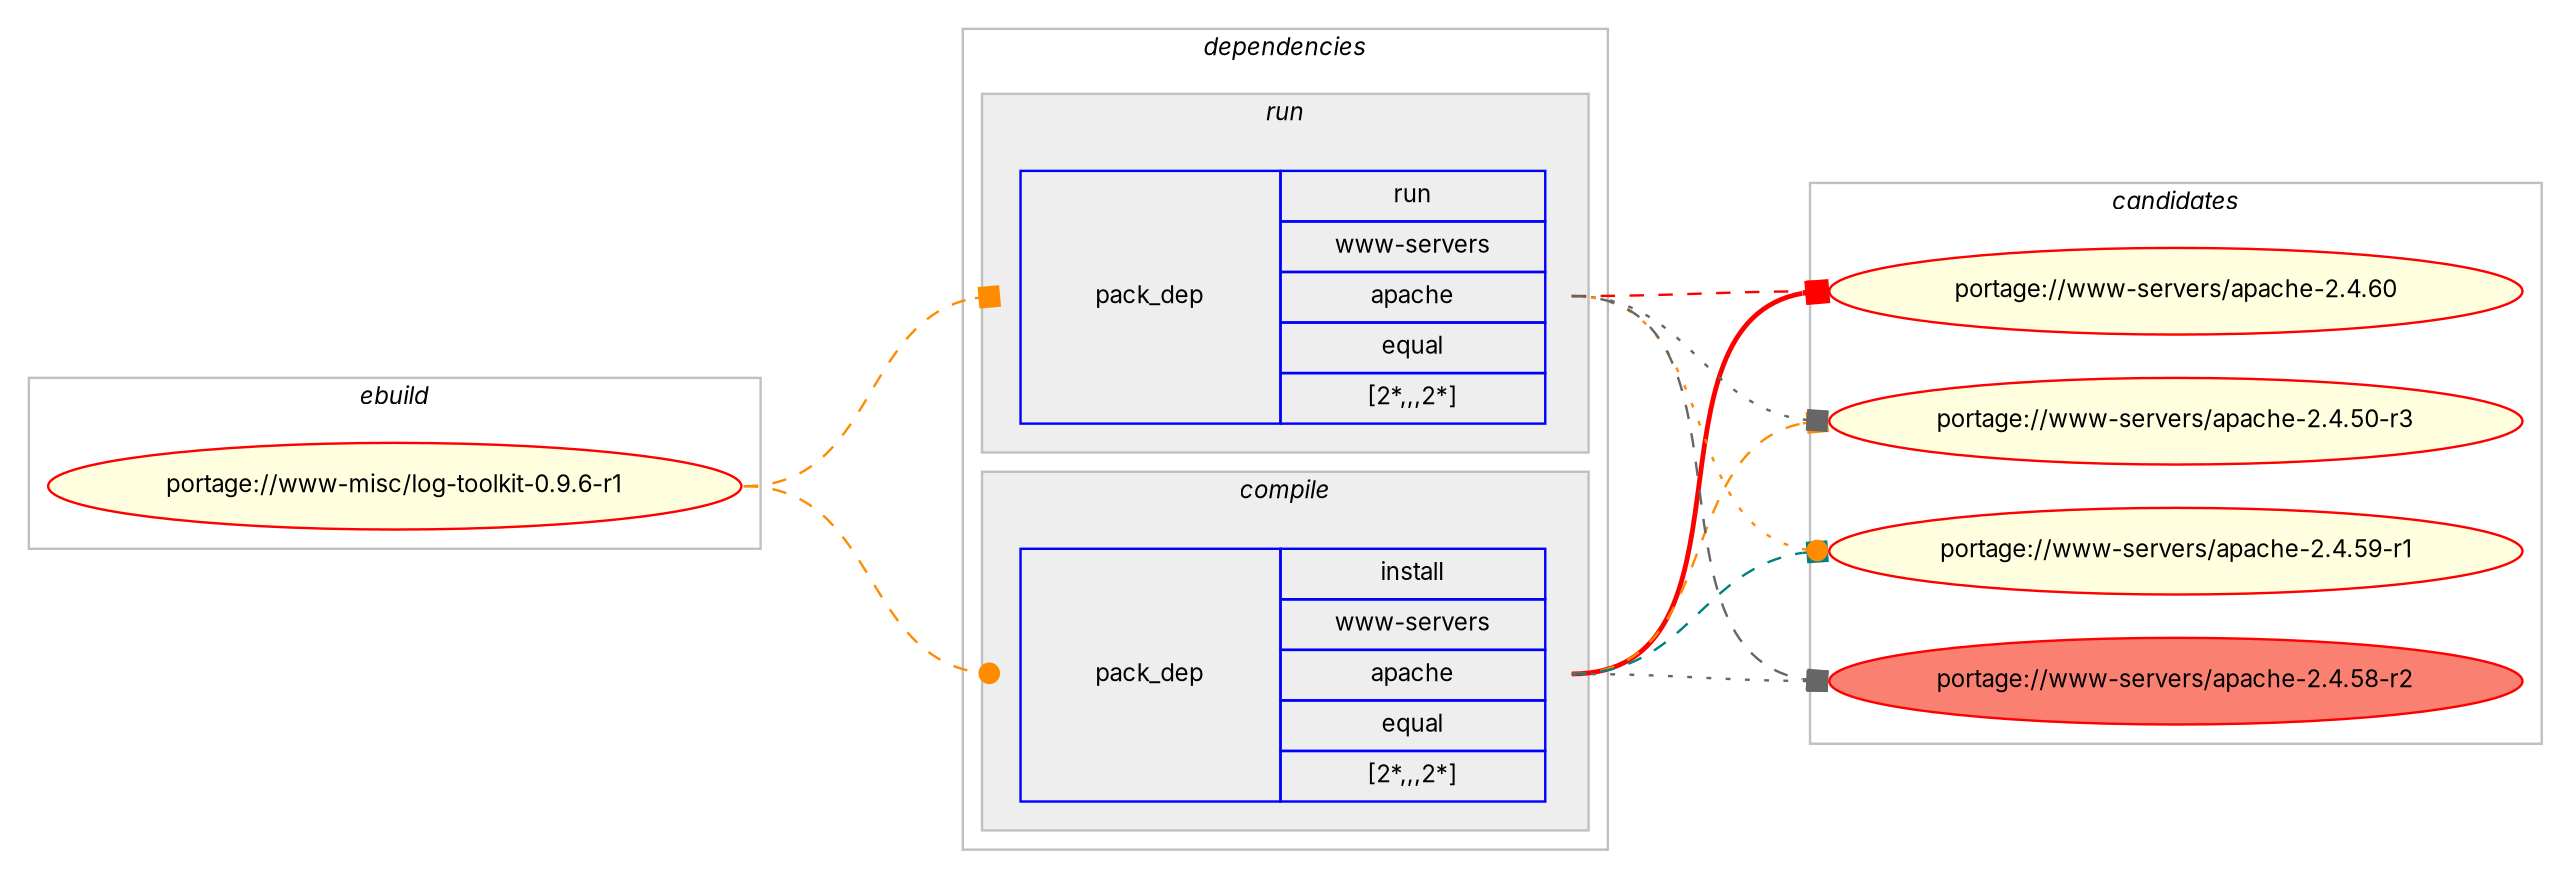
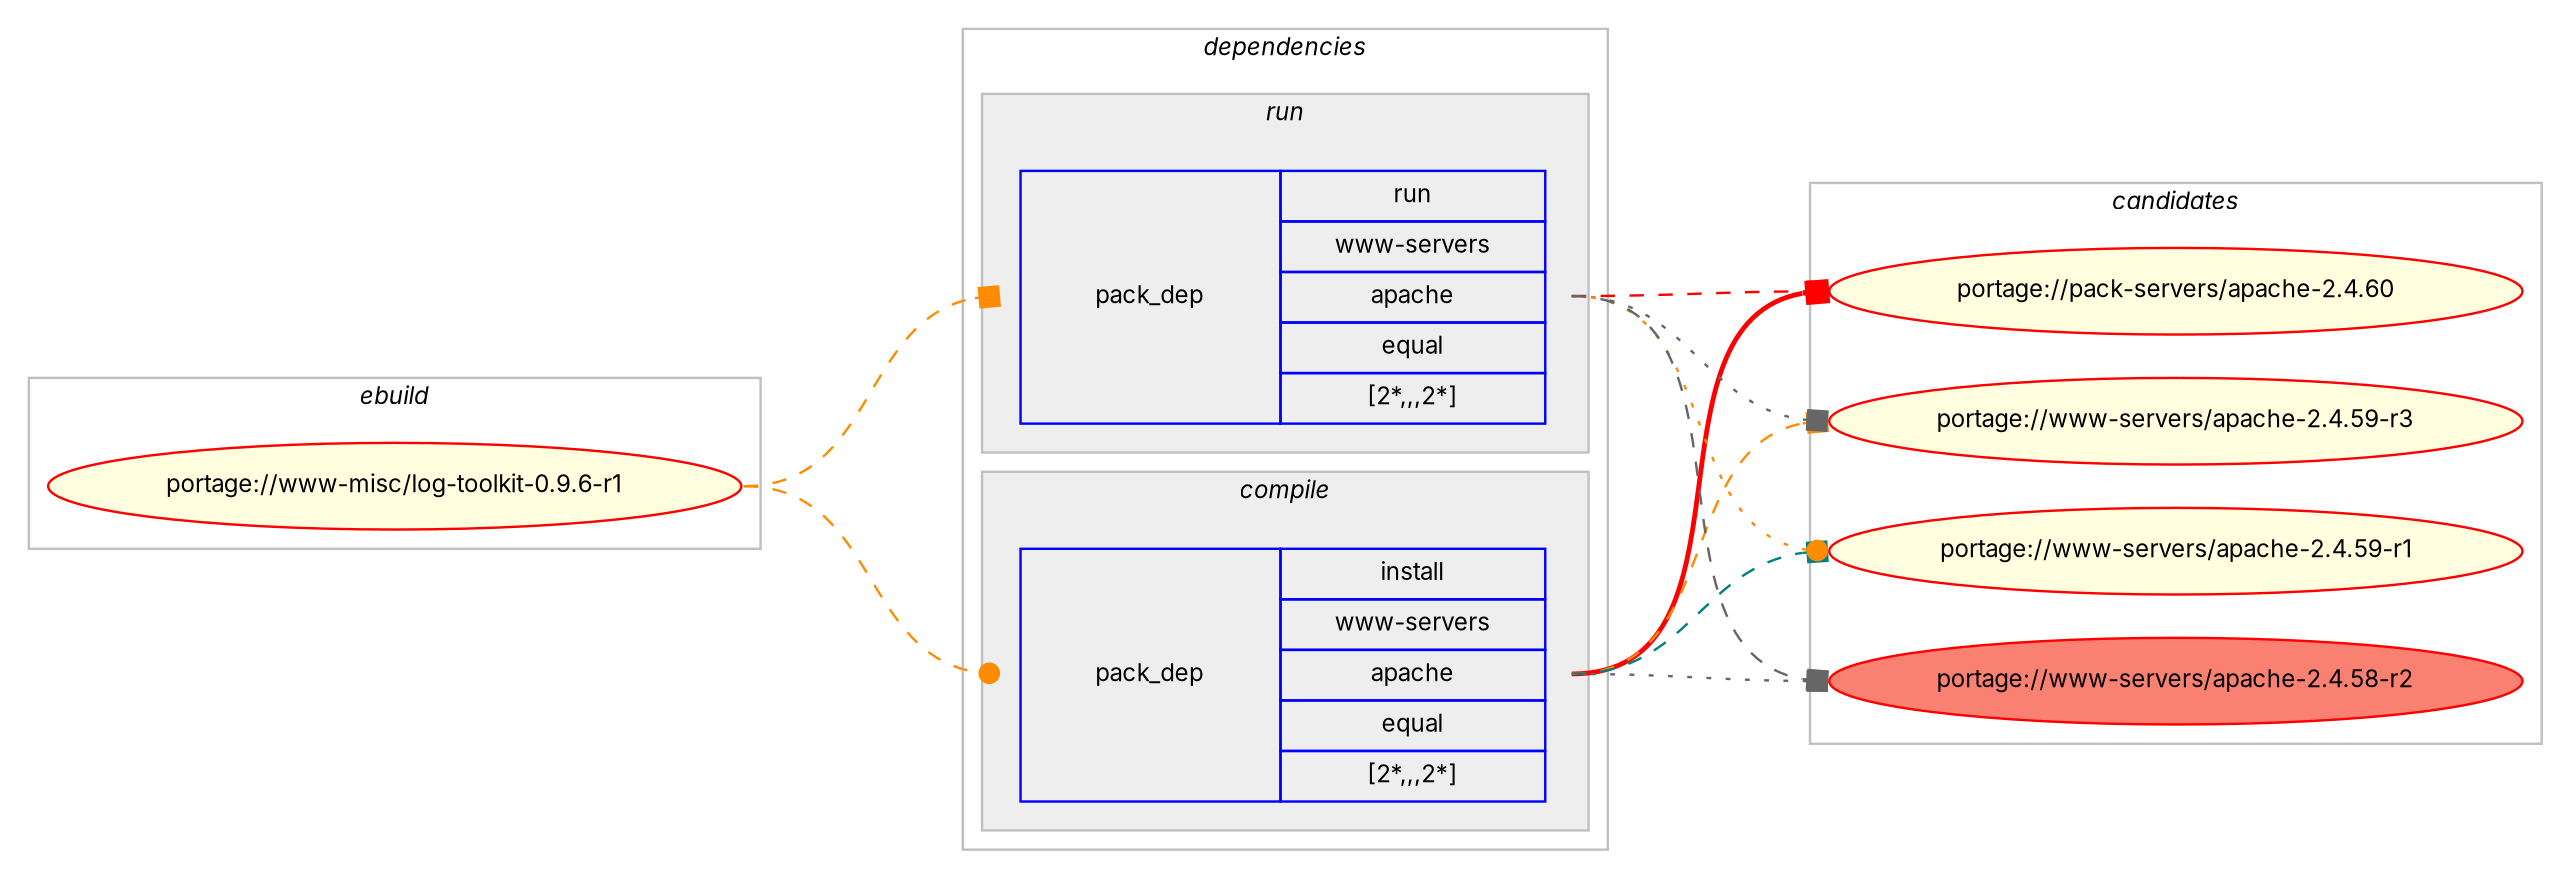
node "portage://www-servers/apache-2.4.60": label "portage://www-servers/apache-2.4.60" -> "portage://pack-servers/apache-2.4.60"
node "portage://www-servers/apache-2.4.50-r3": label "portage://www-servers/apache-2.4.50-r3" -> "portage://www-servers/apache-2.4.59-r3"
